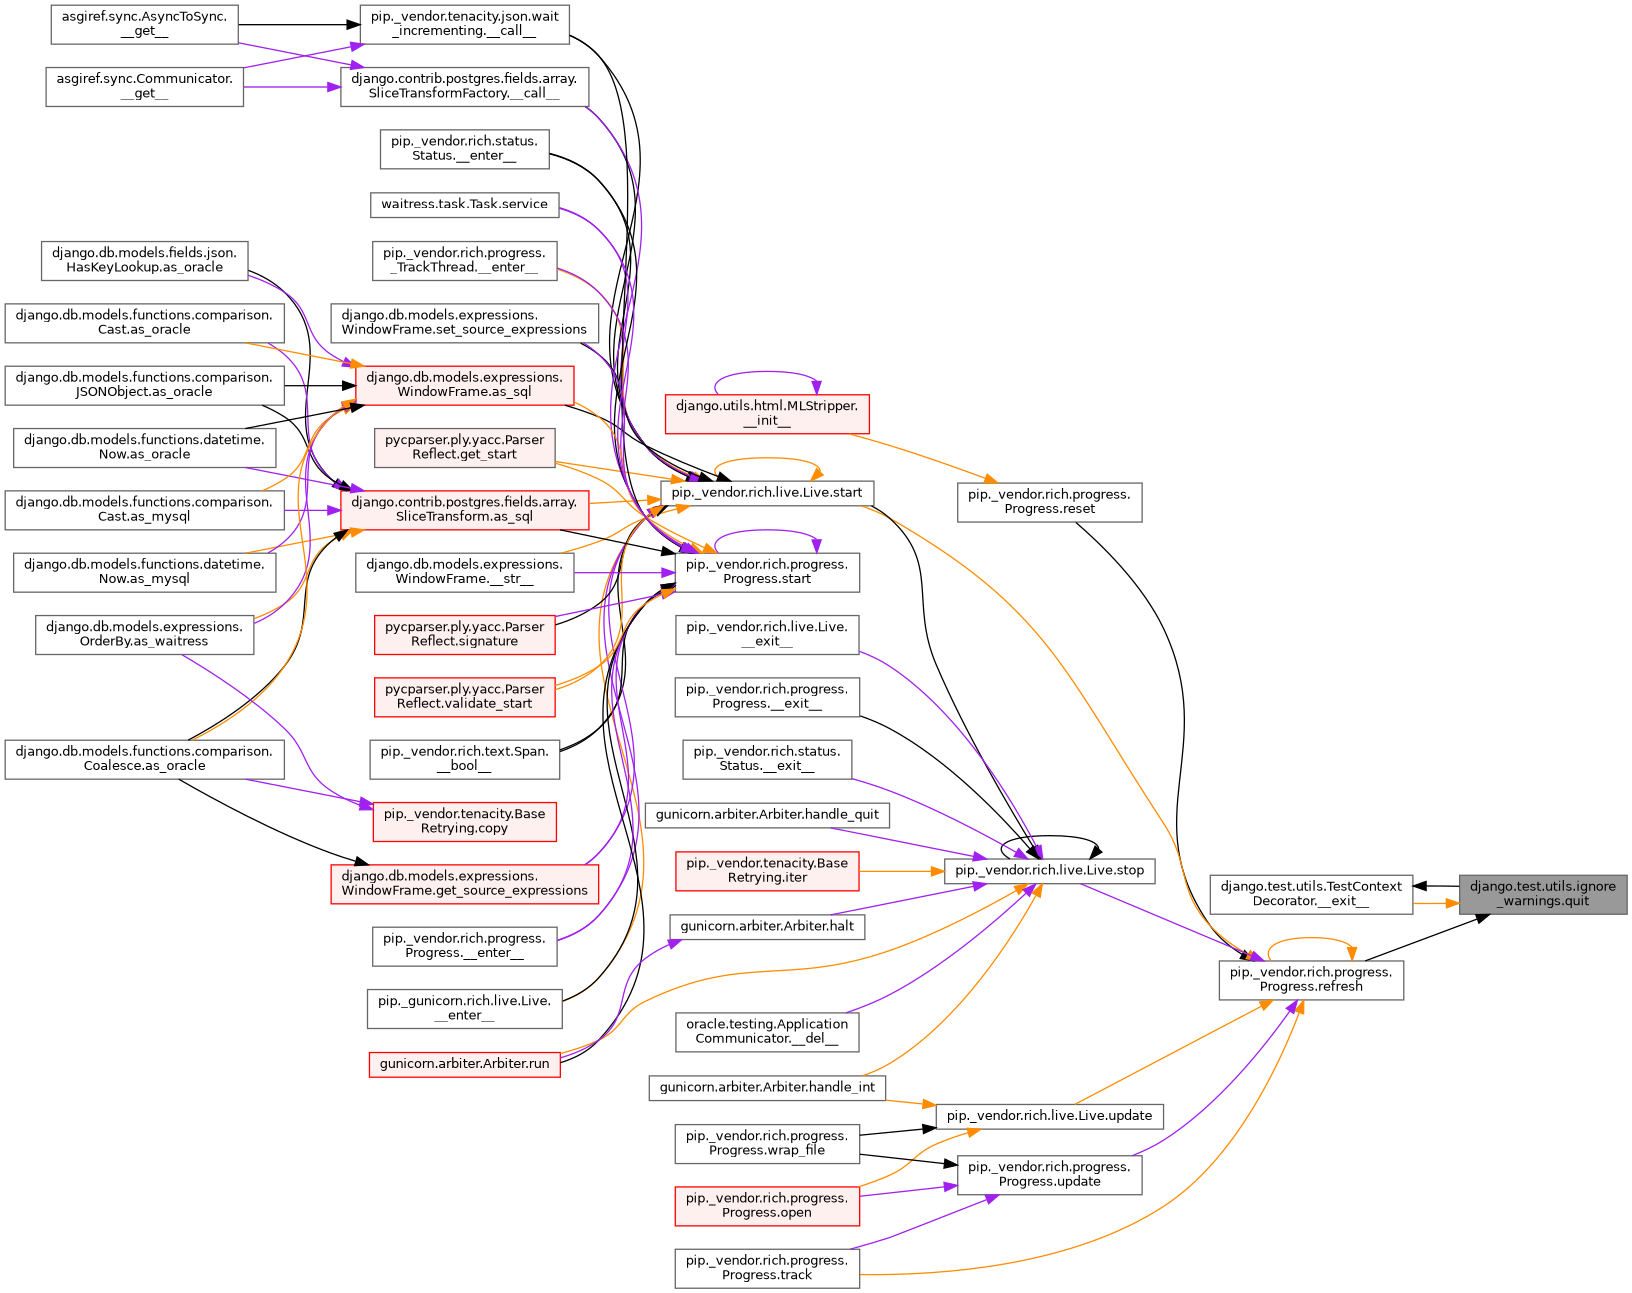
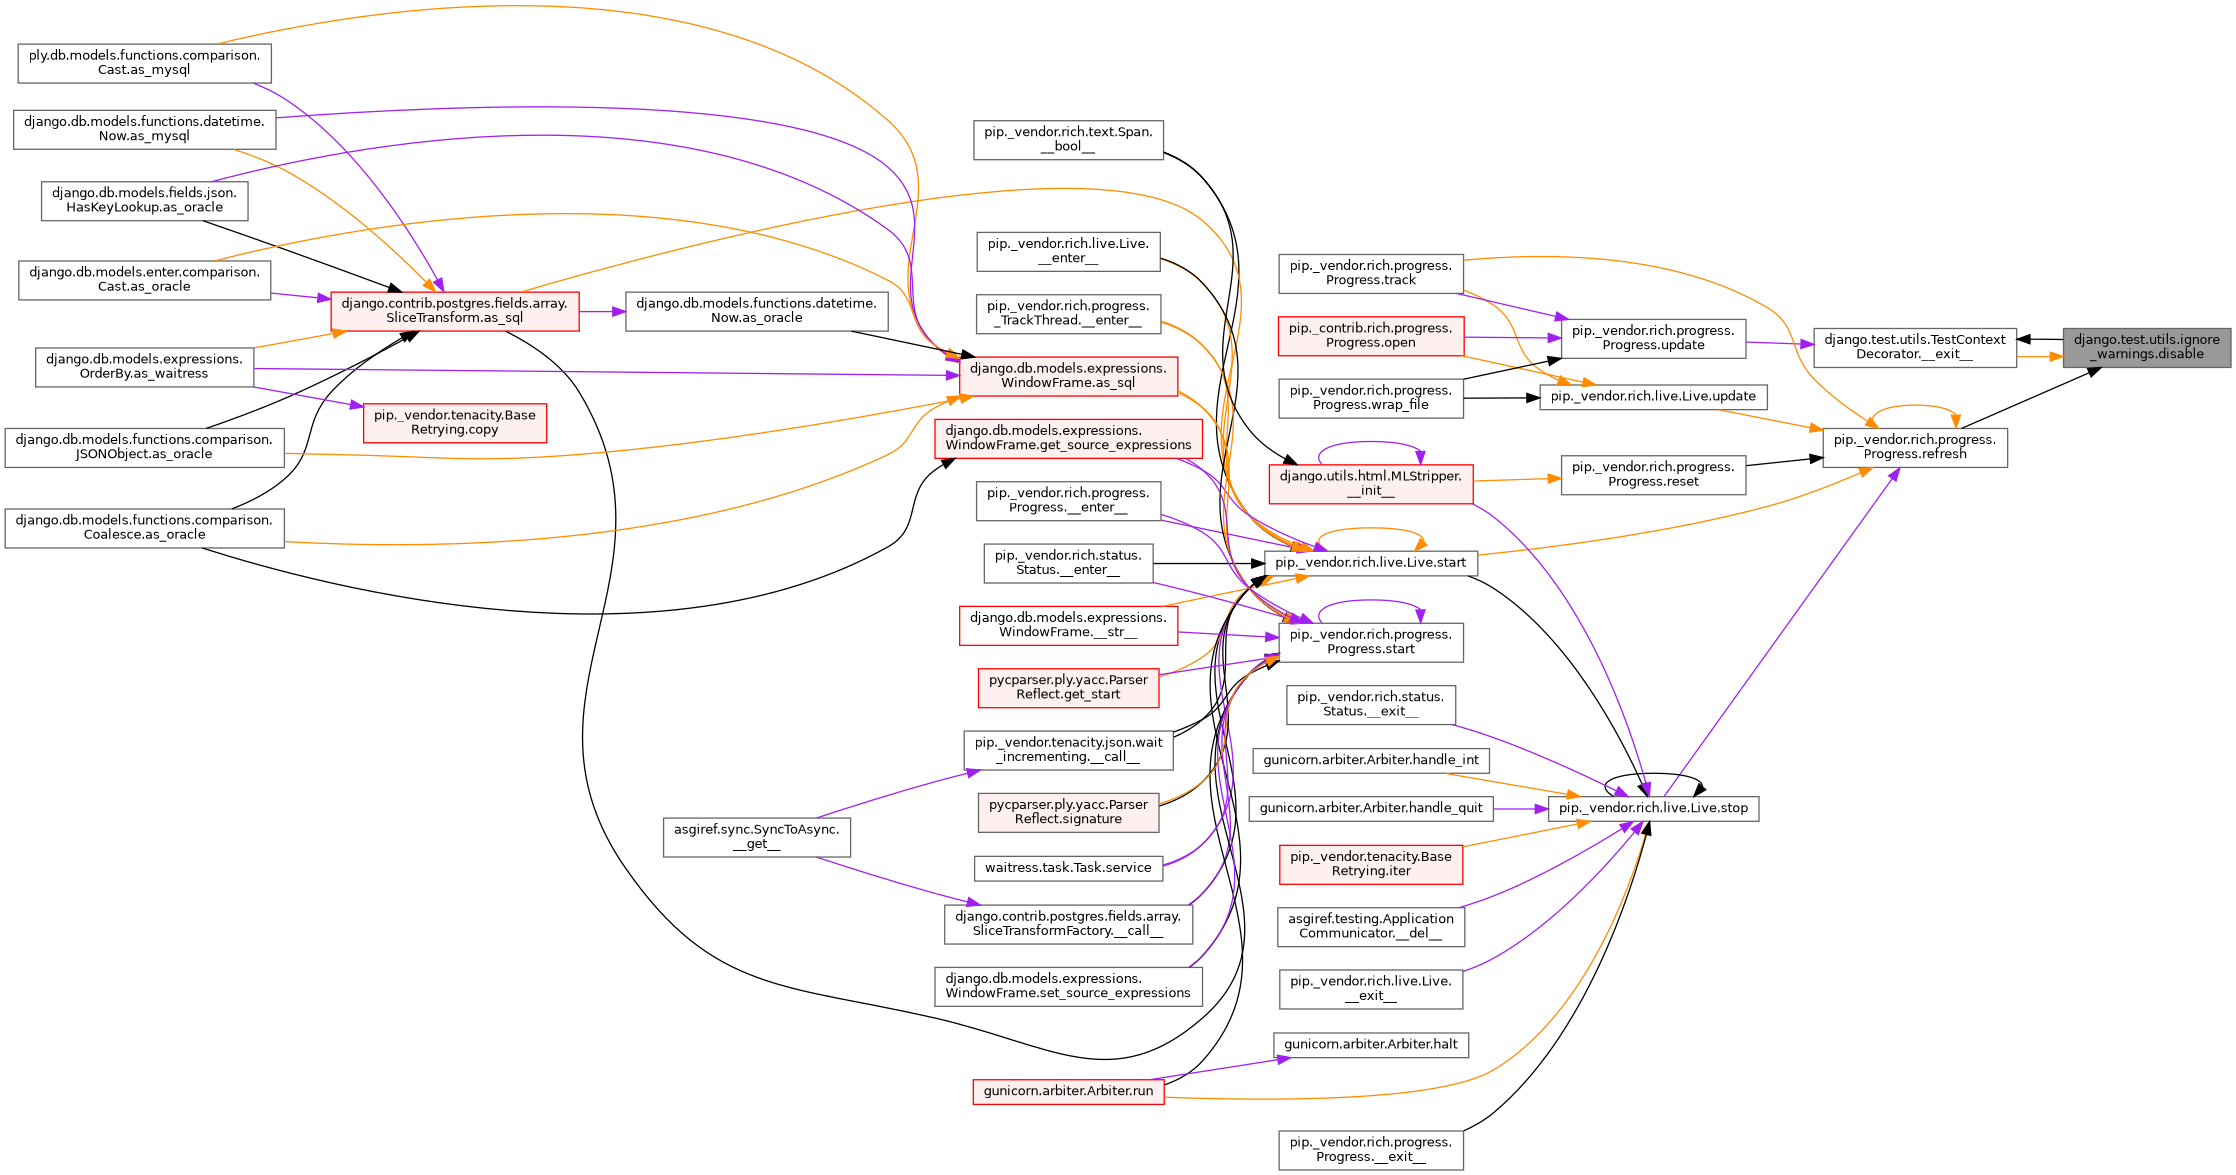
node "asgiref.sync.AsyncToSync. __get__": removed
node "asgiref.sync.Communicator. __get__": label "asgiref.sync.Communicator. __get__" -> "asgiref.sync.SyncToAsync. __get__"
node "django.db.models.functions.comparison. Cast.as_oracle": label "django.db.models.functions.comparison. Cast.as_oracle" -> "django.db.models.enter.comparison. Cast.as_oracle"
edge "pip._vendor.rich.status. Status.__enter__" -> "pip._vendor.rich.progress. Progress.start": color black -> purple
edge "django.db.models.functions.comparison. JSONObject.as_oracle" -> "django.db.models.expressions. WindowFrame.as_sql": color black -> darkorange
edge "pip._vendor.rich.progress. _TrackThread.__enter__" -> "pip._vendor.rich.progress. Progress.start": color purple -> darkorange
edge "django.db.models.expressions. WindowFrame.as_sql" -> "pip._vendor.rich.live.Live.start": color black -> darkorange
node "pycparser.ply.yacc.Parser Reflect.get_start": color grey40 -> red
edge "django.db.models.functions.datetime. Now.as_oracle" -> "django.contrib.postgres.fields.array. SliceTransform.as_sql": reversed
edge "pycparser.ply.yacc.Parser Reflect.get_start" -> "pip._vendor.rich.progress. Progress.start": color darkorange -> purple
node "django.db.models.functions.comparison. Cast.as_mysql": label "django.db.models.functions.comparison. Cast.as_mysql" -> "ply.db.models.functions.comparison. Cast.as_mysql"
node "django.db.models.expressions. WindowFrame.__str__": color grey40 -> red
edge "pycparser.ply.yacc.Parser Reflect.signature" -> "pip._vendor.rich.progress. Progress.start": color purple -> darkorange
node "pycparser.ply.yacc.Parser Reflect.signature": color red -> grey40
edge "pip._vendor.rich.text.Span. __bool__" -> "pip._vendor.rich.progress. Progress.start": now "pip._vendor.rich.text.Span. __bool__" -> "django.utils.html.MLStripper. __init__"
node "pycparser.ply.yacc.Parser Reflect.validate_start": removed
edge "django.db.models.functions.comparison. Coalesce.as_oracle" -> "pip._vendor.tenacity.Base Retrying.copy": removed
node "django.test.utils.ignore _warnings.quit": label "django.test.utils.ignore _warnings.quit" -> "django.test.utils.ignore _warnings.disable"
edge "gunicorn.arbiter.Arbiter.halt" -> "pip._vendor.rich.live.Live.stop": now "django.utils.html.MLStripper. __init__" -> "pip._vendor.rich.live.Live.stop"
node "pip._gunicorn.rich.live.Live. __enter__": label "pip._gunicorn.rich.live.Live. __enter__" -> "pip._vendor.rich.live.Live. __enter__"
node "oracle.testing.Application Communicator.__del__": label "oracle.testing.Application Communicator.__del__" -> "asgiref.testing.Application Communicator.__del__"
edge "pip._vendor.rich.progress. Progress.update" -> "pip._vendor.rich.progress. Progress.refresh": now "pip._vendor.rich.progress. Progress.update" -> "django.test.utils.TestContext Decorator.__exit__"
edge "gunicorn.arbiter.Arbiter.handle_int" -> "pip._vendor.rich.live.Live.update": now "pip._vendor.rich.progress. Progress.track" -> "pip._vendor.rich.live.Live.update"
node "pip._vendor.rich.progress. Progress.open": label "pip._vendor.rich.progress. Progress.open" -> "pip._contrib.rich.progress. Progress.open"
